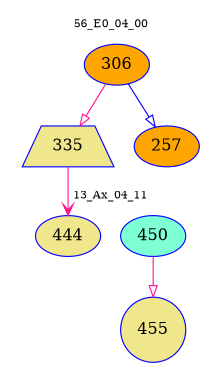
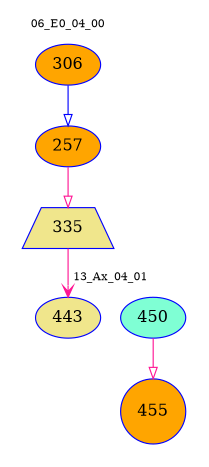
cluster "56_E0_04_00": label "56_E0_04_00" -> "06_E0_04_00"
edge "306" -> "335": now "257" -> "335"
cluster "13_Ax_04_11": label "13_Ax_04_11" -> "13_Ax_04_01"
node "444": label "444" -> "443"
node "455": fillcolor khaki -> orange
